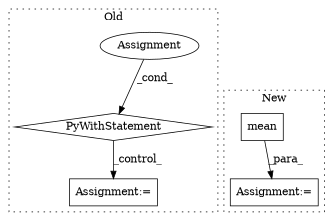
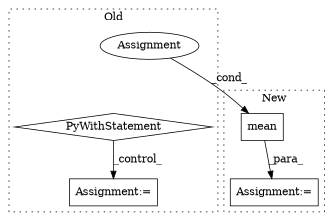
edge "Assignment" -> "PyWithStatement": now "Assignment" -> "mean"
